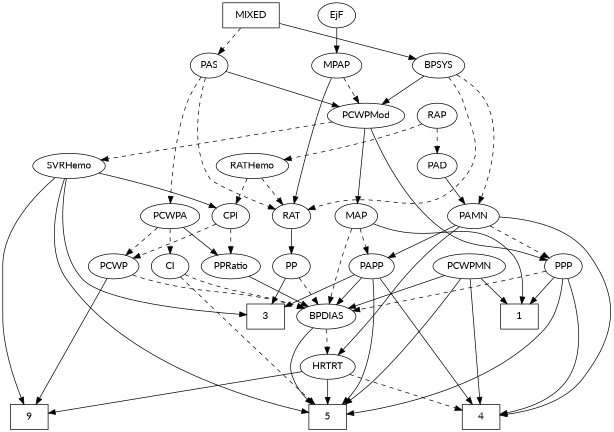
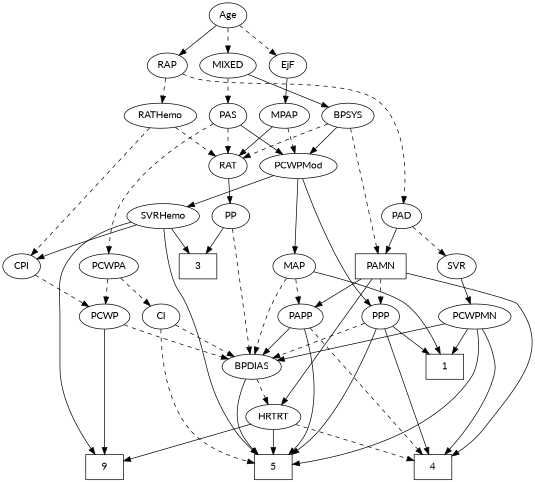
node "Age": added
node "MIXED": shape box -> ellipse
edge "PCWPMod" -> "SVRHemo": style dashed -> solid
node "PAMN": shape ellipse -> box
node "PPRatio": removed
node "SVR": added
edge "PAPP" -> "3": removed
edge "PAPP" -> "4": style solid -> dashed
